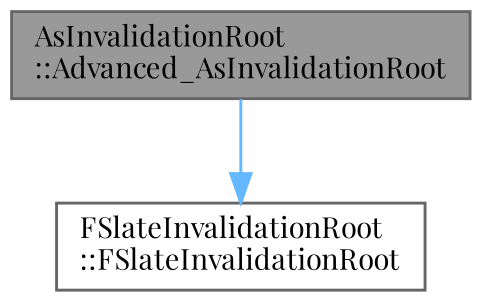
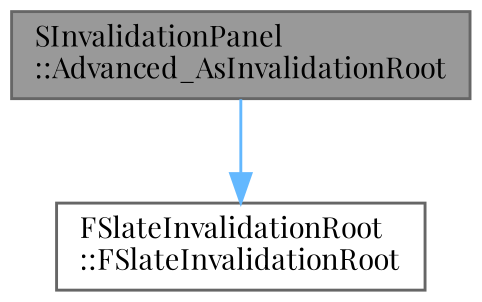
node "AsInvalidationRoot ::Advanced_AsInvalidationRoot": label "AsInvalidationRoot ::Advanced_AsInvalidationRoot" -> "SInvalidationPanel ::Advanced_AsInvalidationRoot"
